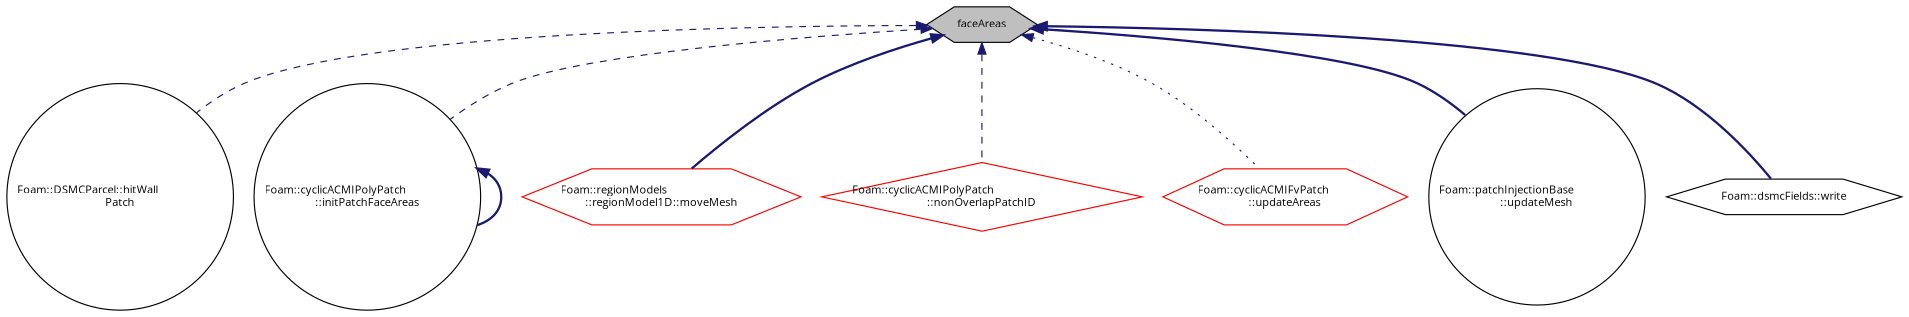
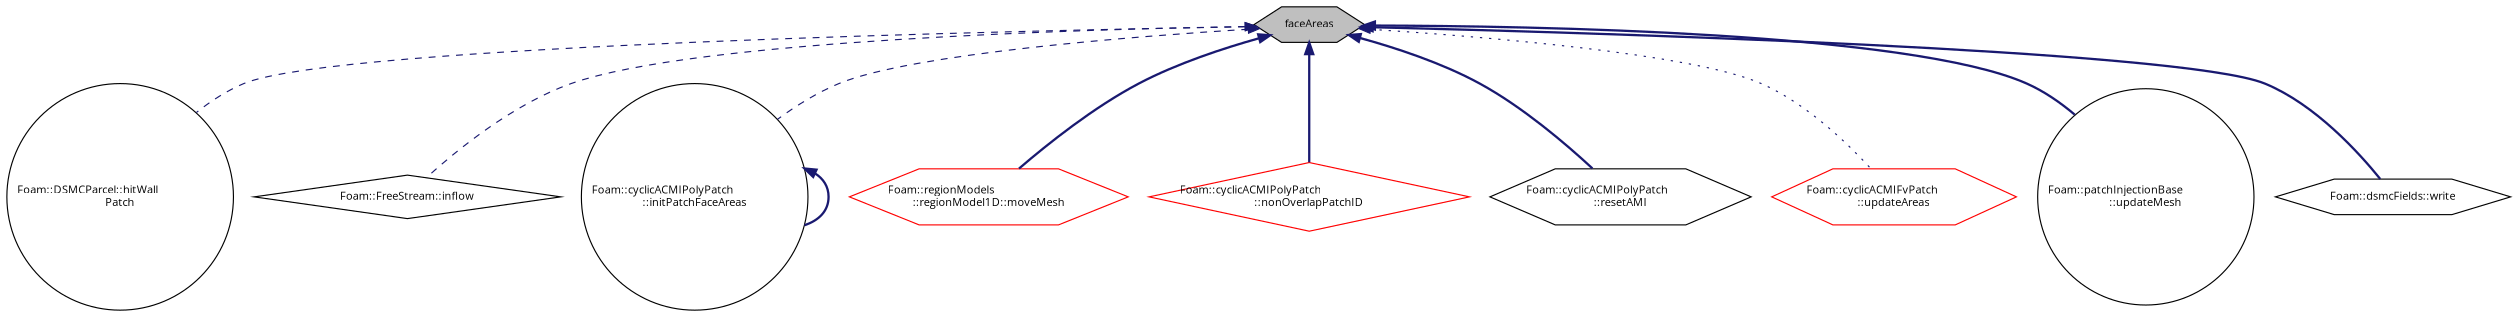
edge "Foam::cyclicACMIPolyPatch ::nonOverlapPatchID" -> "faceAreas": style dashed -> bold
node "Foam::FreeStream::inflow": added
node "Foam::cyclicACMIPolyPatch ::resetAMI": added
